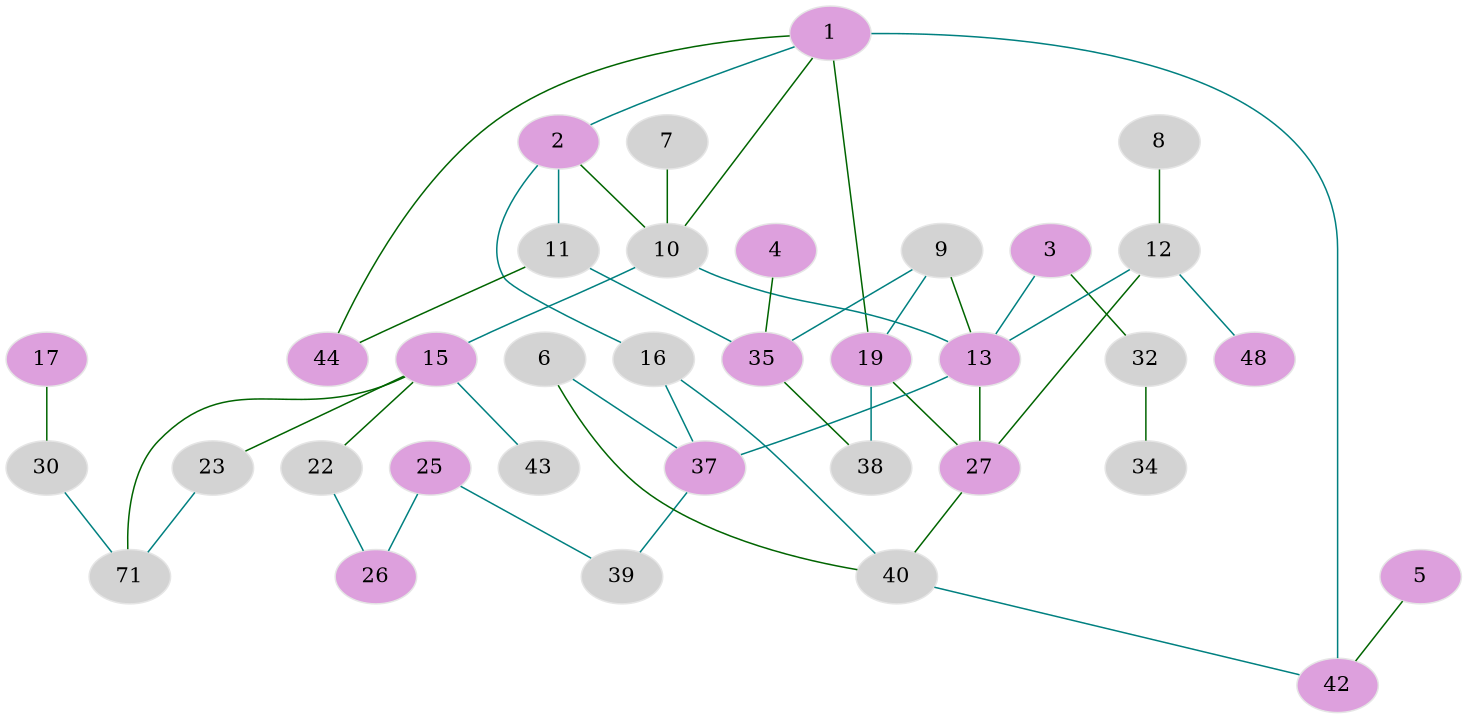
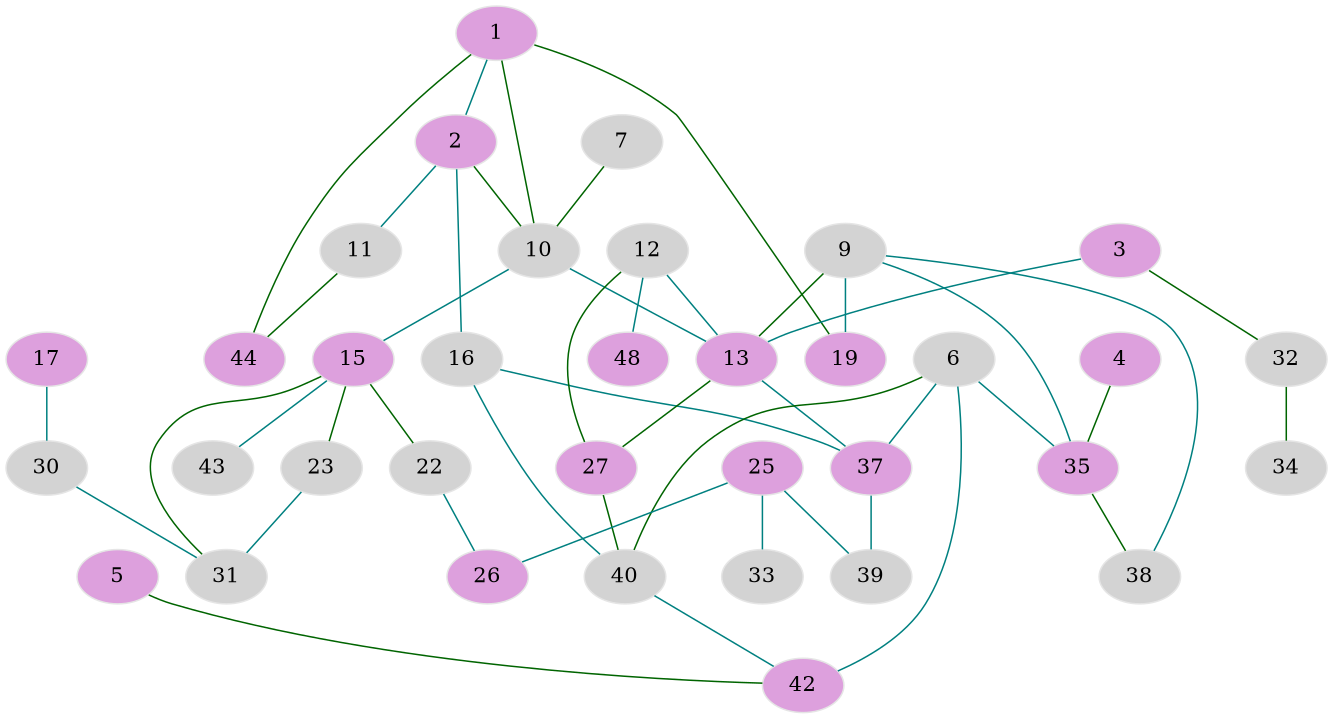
node "8": removed
edge "1" -- "42": now "6" -- "42"
edge "11" -- "35": now "6" -- "35"
edge "17" -- "30": color darkgreen -> teal
edge "19" -- "27": removed
edge "19" -- "38": now "9" -- "38"
node "71": label "71" -> "31"
node "33": added
